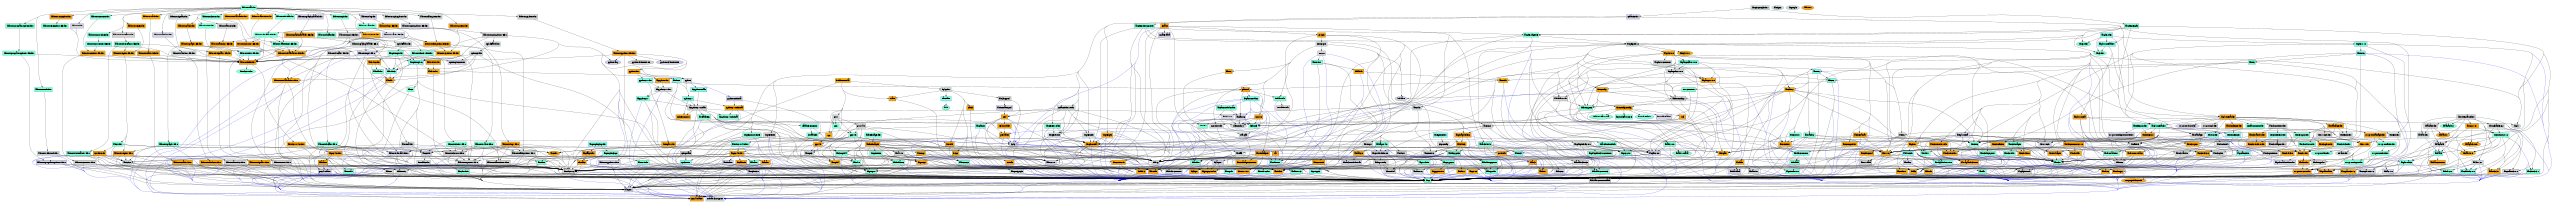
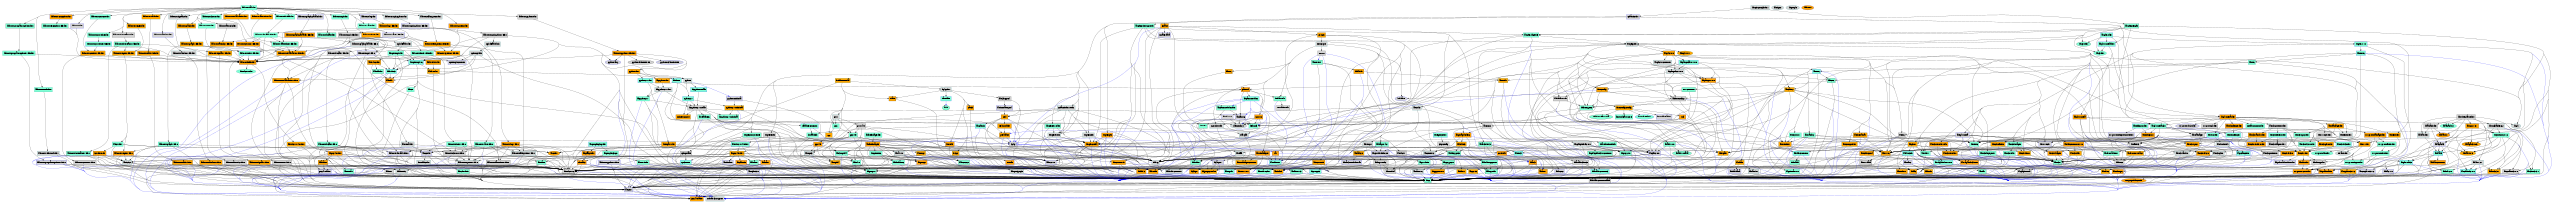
node "libxext-dev": fillcolor lightgrey -> orange
